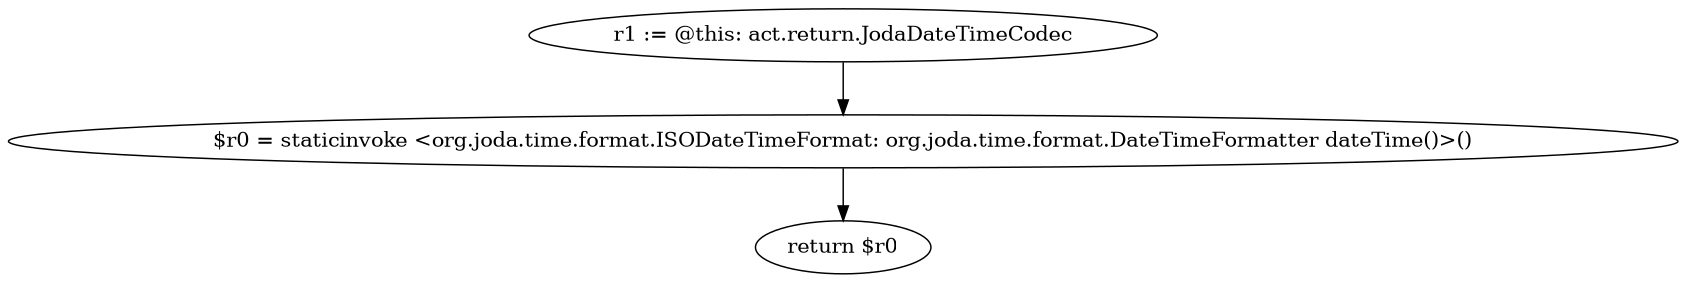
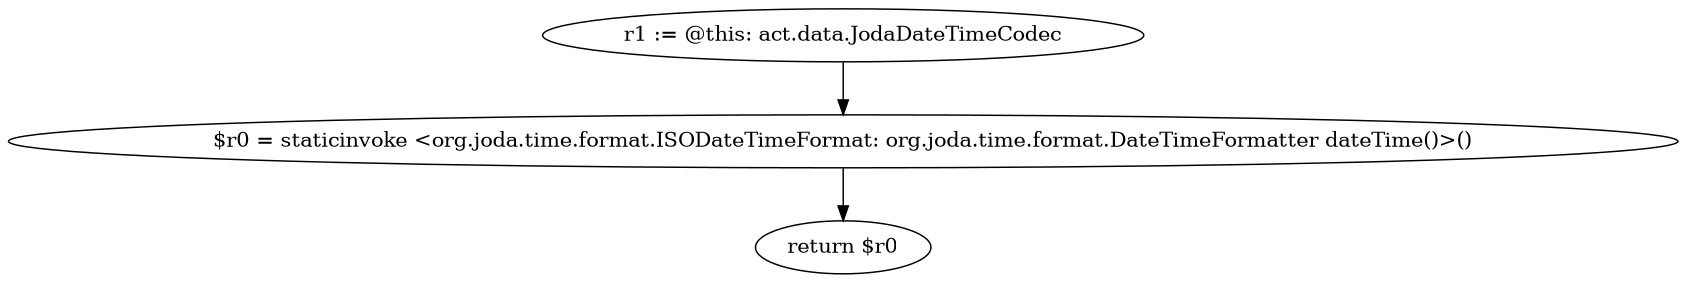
node "r1 := @this: act.return.JodaDateTimeCodec": label "r1 := @this: act.return.JodaDateTimeCodec" -> "r1 := @this: act.data.JodaDateTimeCodec"
